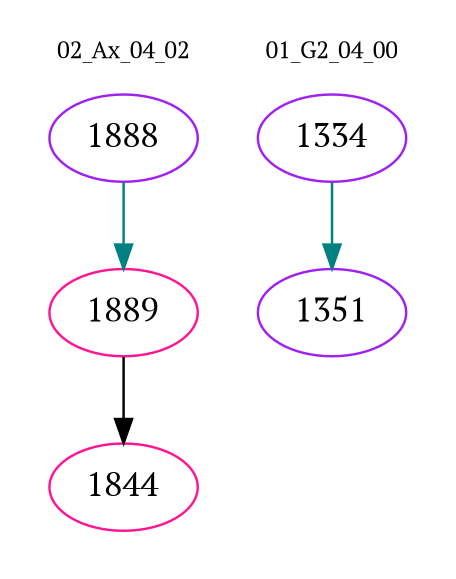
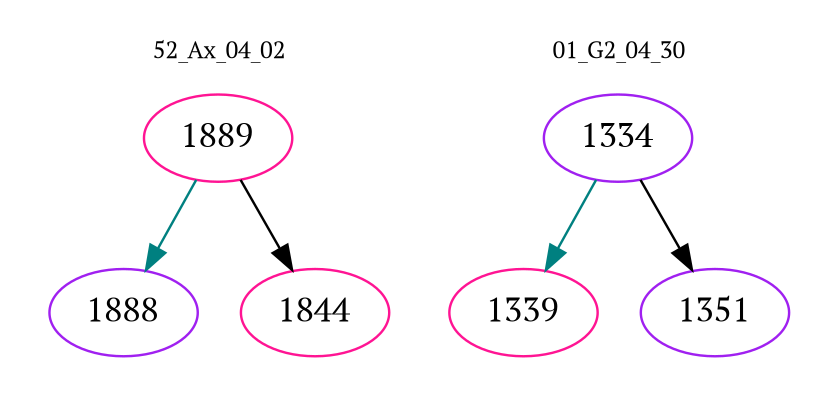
cluster "02_Ax_04_02": label "02_Ax_04_02" -> "52_Ax_04_02"
cluster "01_G2_04_00": label "01_G2_04_00" -> "01_G2_04_30"
edge "1888" -> "1889": reversed
edge "1334" -> "1351": color teal -> black
node "1339": added
